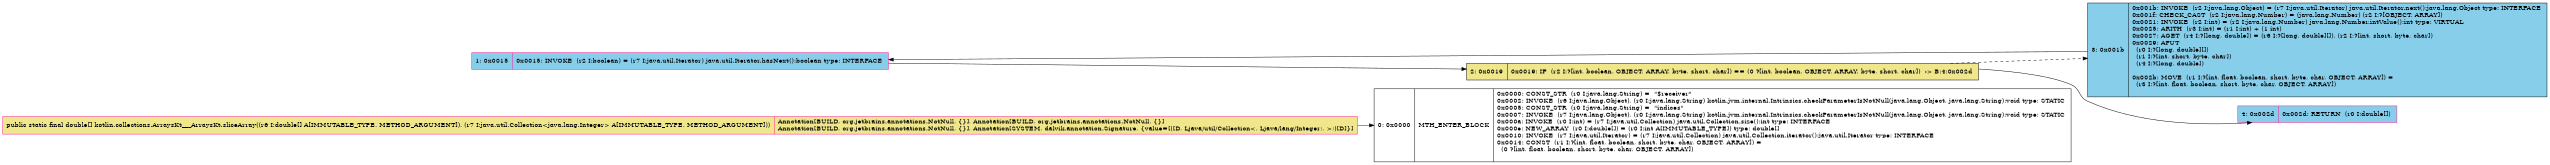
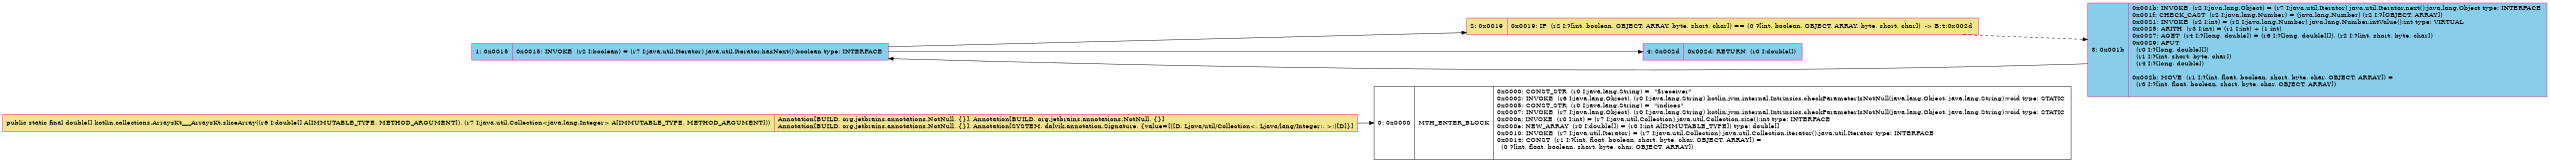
node "3: 0x001b": color black -> deeppink
node "2: 0x0019": color black -> deeppink
edge "2: 0x0019" -> "4: 0x002d": now "1: 0x0015" -> "4: 0x002d"
